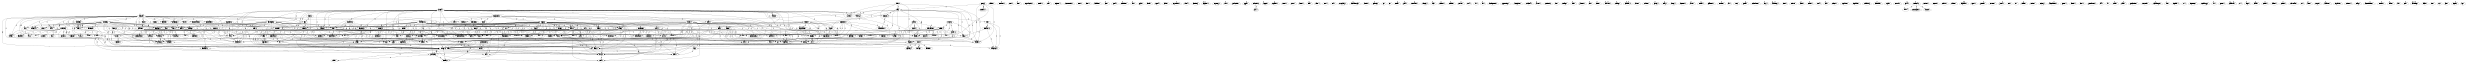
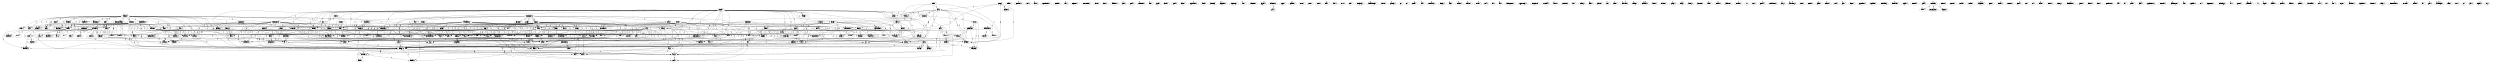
node "mat(1)": added
node "intervene(2)": label "intervene(2)" -> "force(2)"
edge "erosion(2)" -> "matter(3)": now "developed(3)" -> "matter(3)"
node "ground(1)": added
edge "wind(2)" -> "existent(1)": now "uranium(1)" -> "existent(1)"
